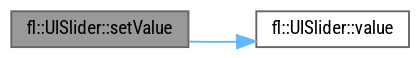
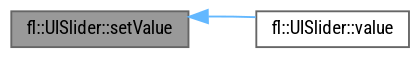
edge "fl::UISlider::setValue" -> "fl::UISlider::value": reversed
